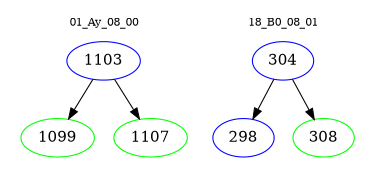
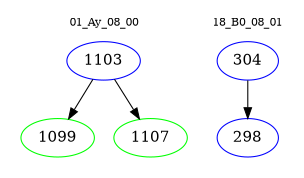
node "308": removed
